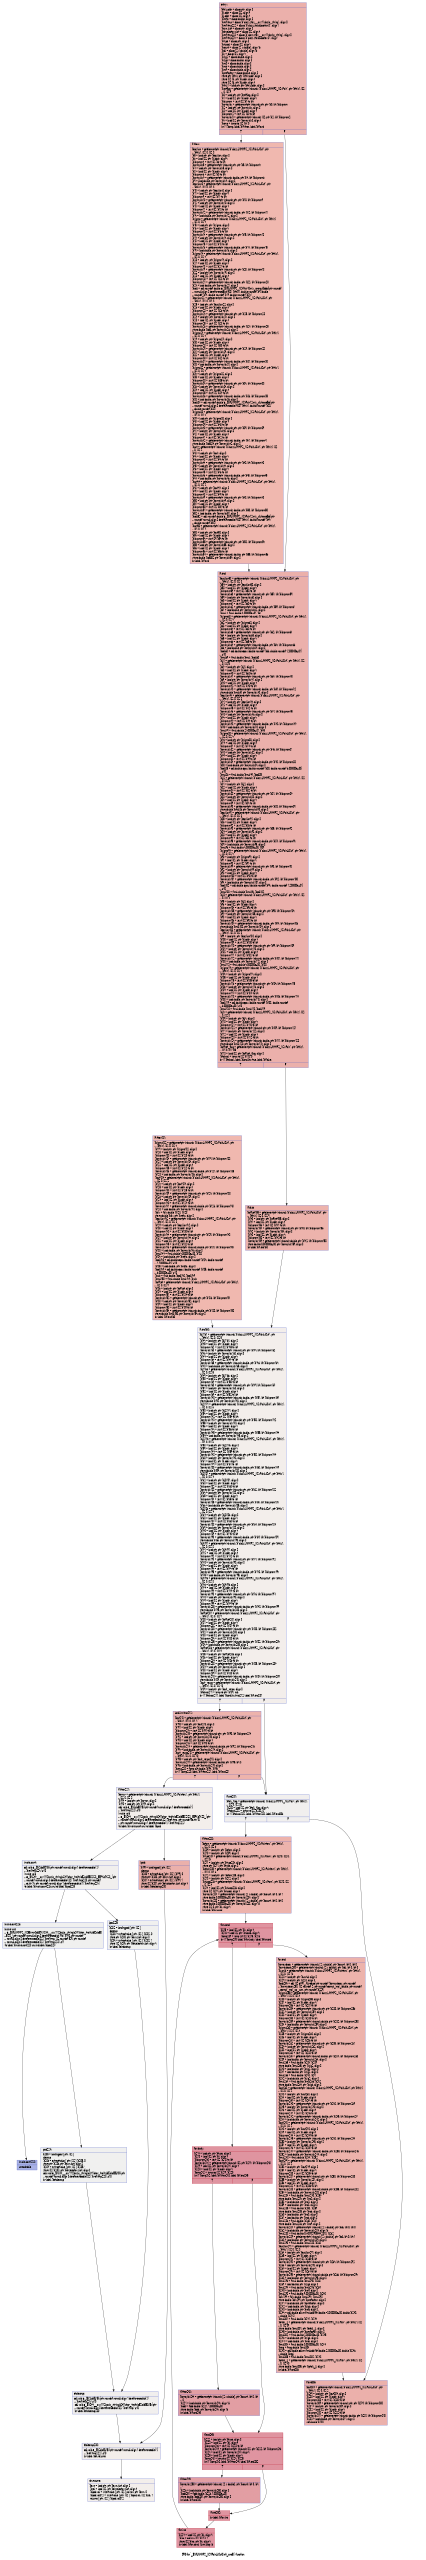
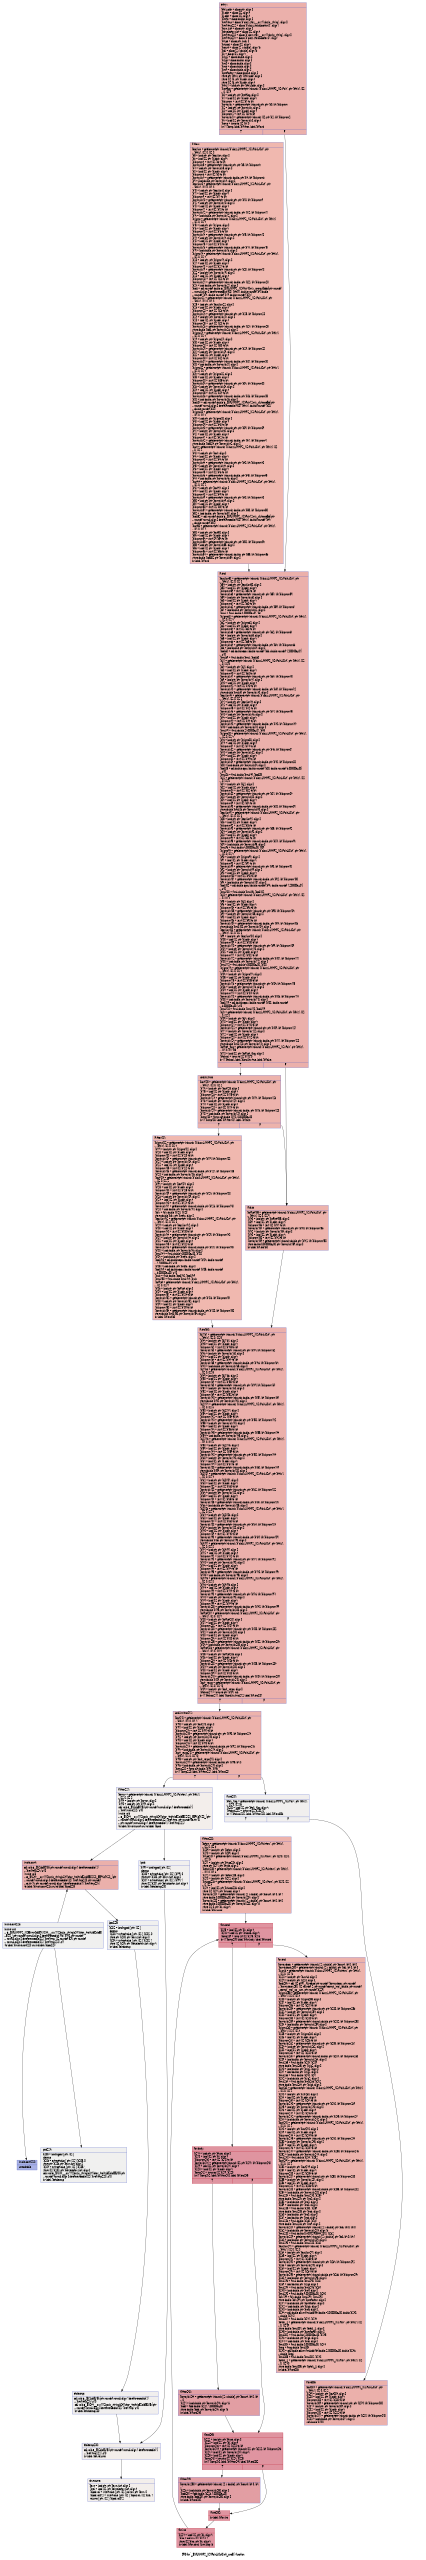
node "entry:": text "%type = alloca ptr, align 8" -> "%type = alloca ptr, body 8"
edge "entry:" -> "if.then:": removed
node "land.lhs.true:": added
node "if.then131:": text "%124 = load ptr, ptr %cut137, align 8" -> "%194 = load ptr, ptr %cut137, align 8"
node "if.else:": text "%141 = load i32, ptr %i.addr, align 4" -> "%341 = load i32, ptr %i.addr, align 4"
node "if.end160:": fillcolor #e5d8d170 -> #d24b4070
edge "if.end160:" -> "if.end231:": removed
node "if.then221:": text "... %ref.tmp222) #10" -> "... %ref.invoke222) #10"
edge "if.end231:" -> "if.then233:": removed
node "invoke.cont:": fillcolor #e0dbd870 -> #d24b4070
node "lpad:": fillcolor #d24b4070 -> #e0dbd870
edge "invoke.cont:" -> "invoke.cont226:": reversed
node "for.end:": text "%243 = load ptr, ptr %cut268, align 8" -> "%243 = load ptr, ptr %str268, align 8"
edge "lpad227:" -> "ehcleanup:": removed
edge "for.end:" -> "if.end306:": removed
